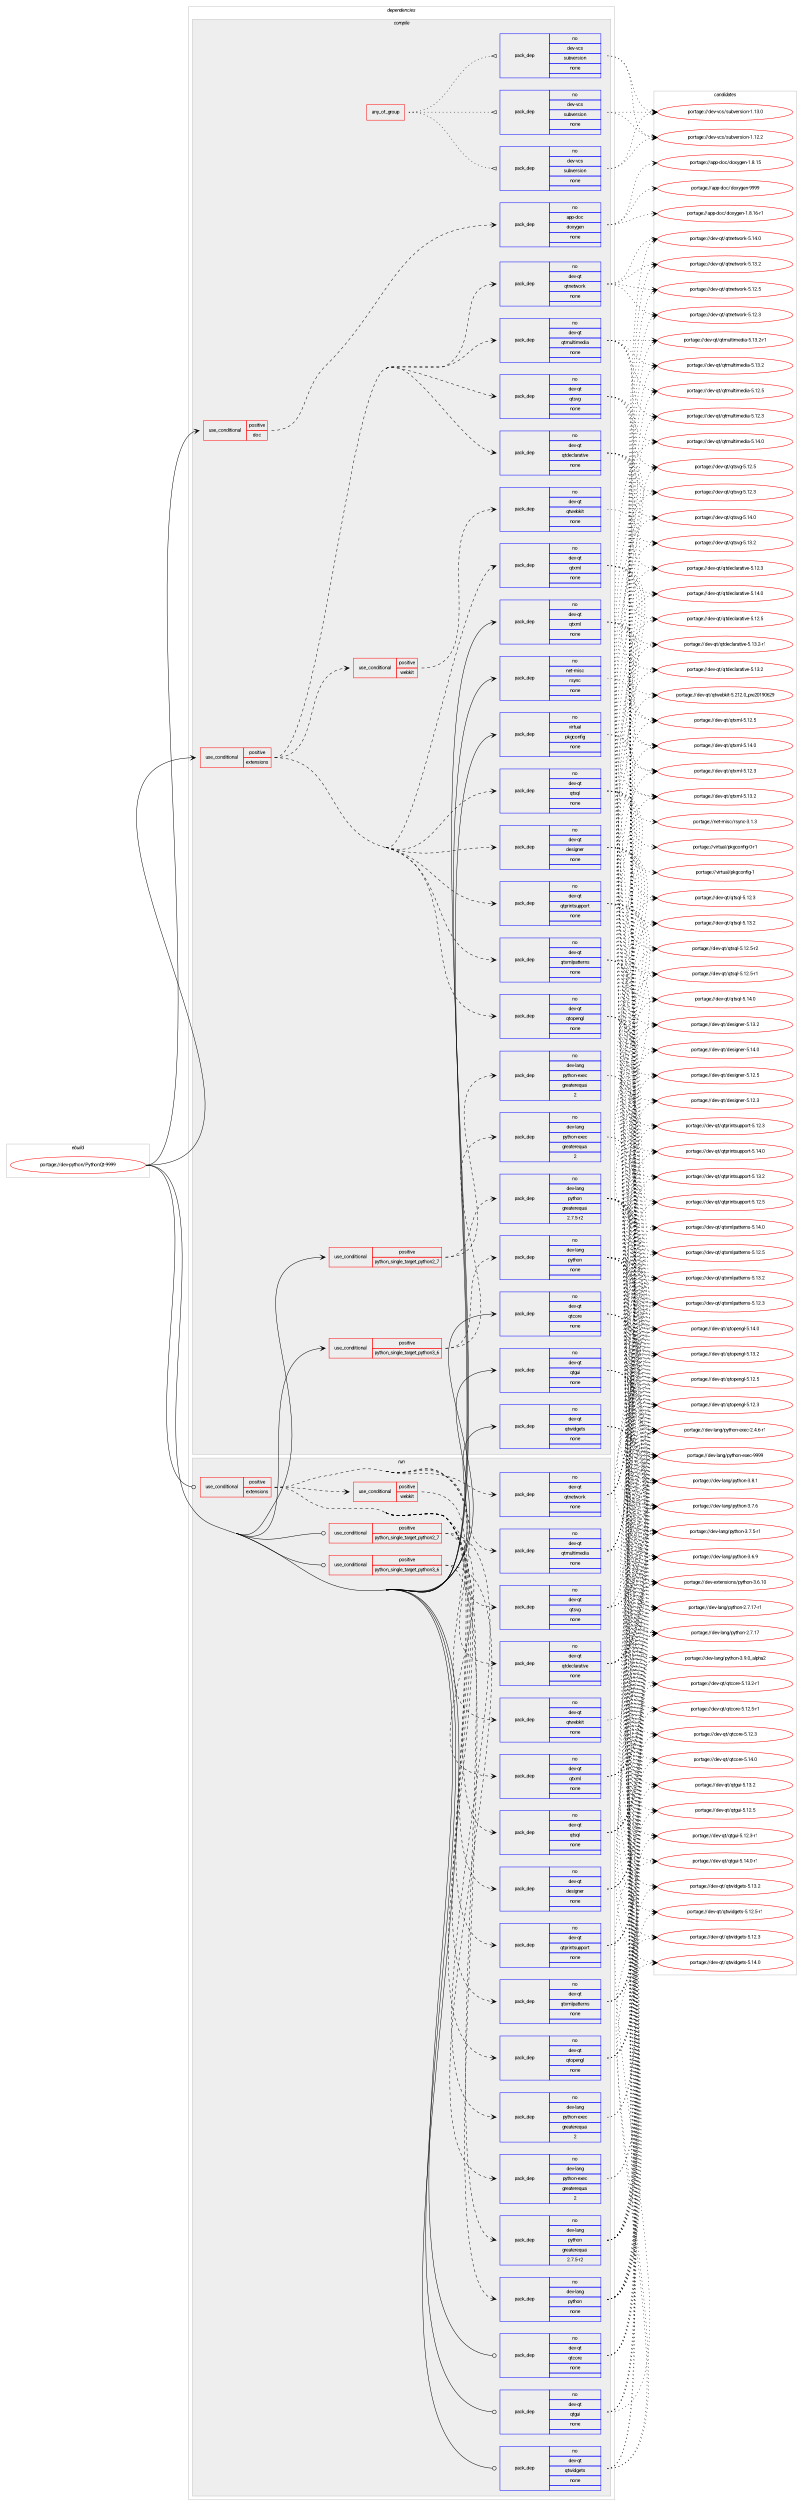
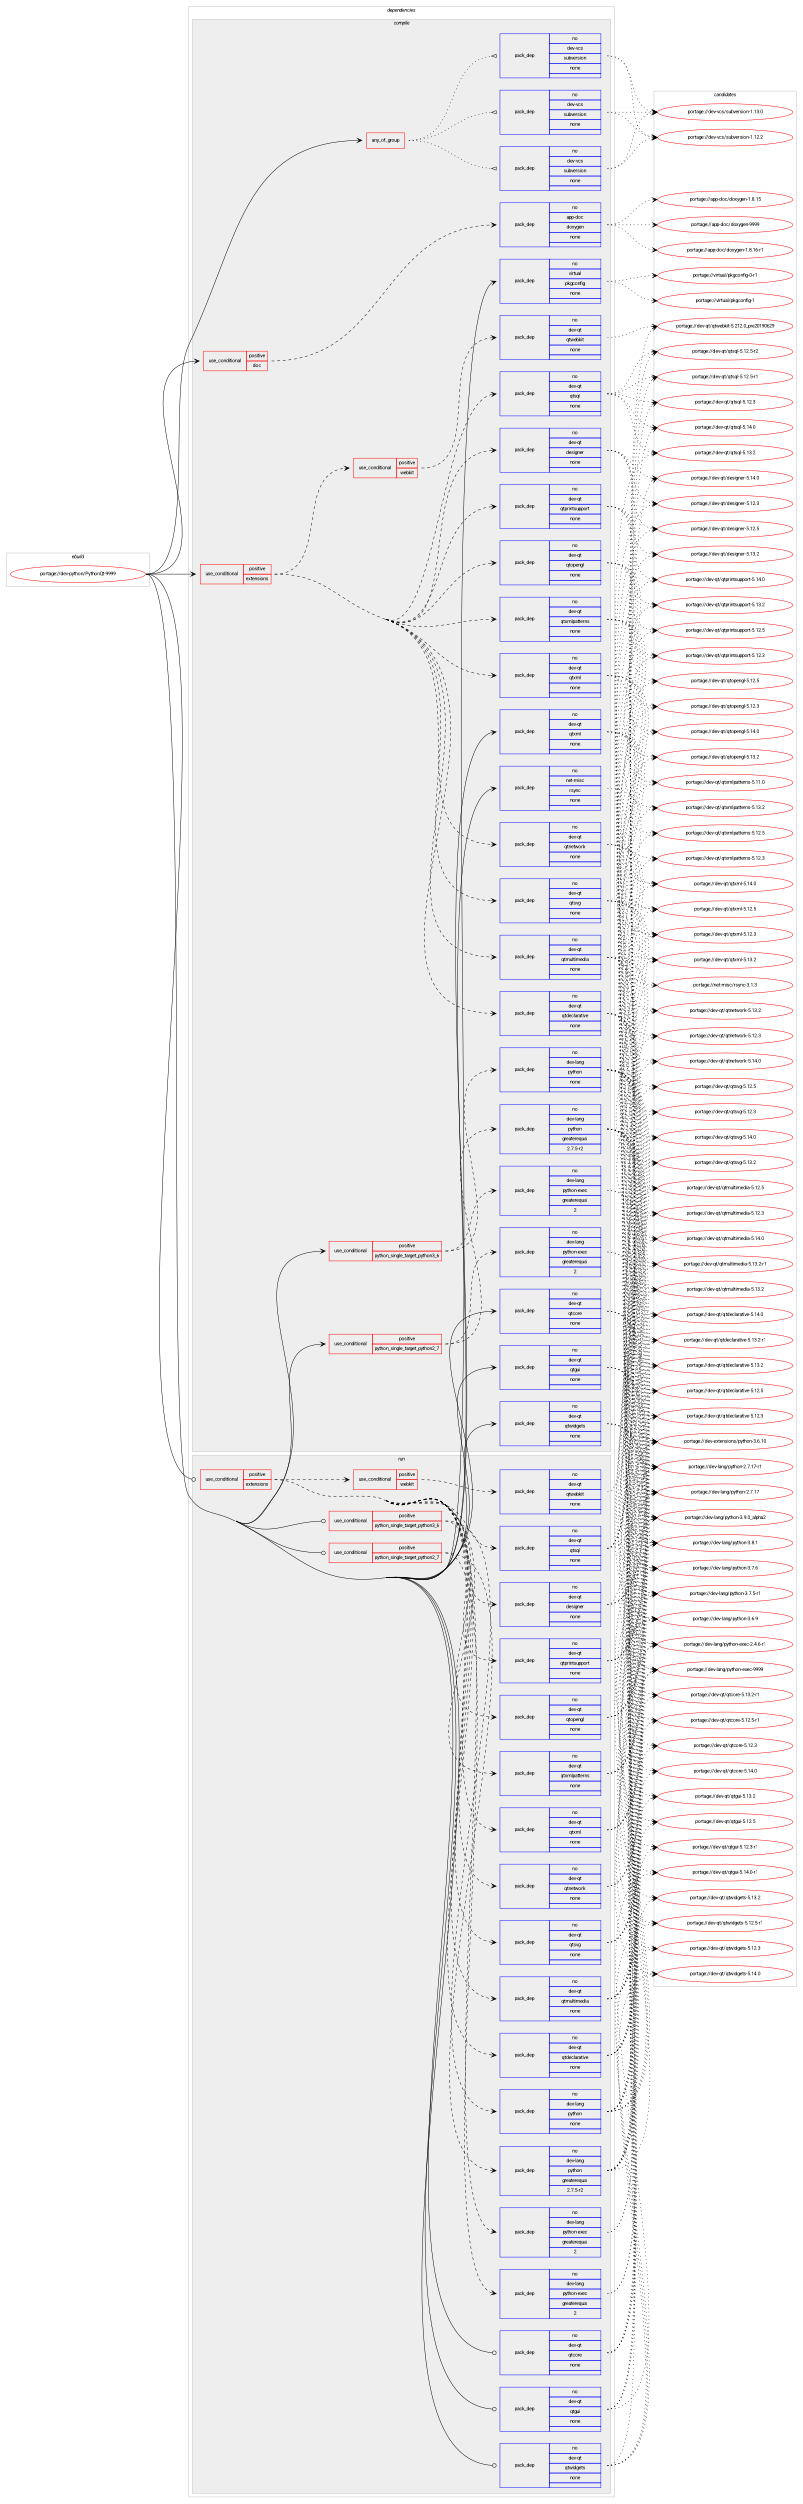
node "portage://dev-qt/qtnetwork-5.12.5": removed
edge "portage://dev-python/PythonQt-9999" -> "any_of_group": added
node "portage://dev-qt/qtxmlpatterns-5.14.0": label "portage://dev-qt/qtxmlpatterns-5.14.0" -> "portage://dev-qt/qtxmlpatterns-5.11.0"
